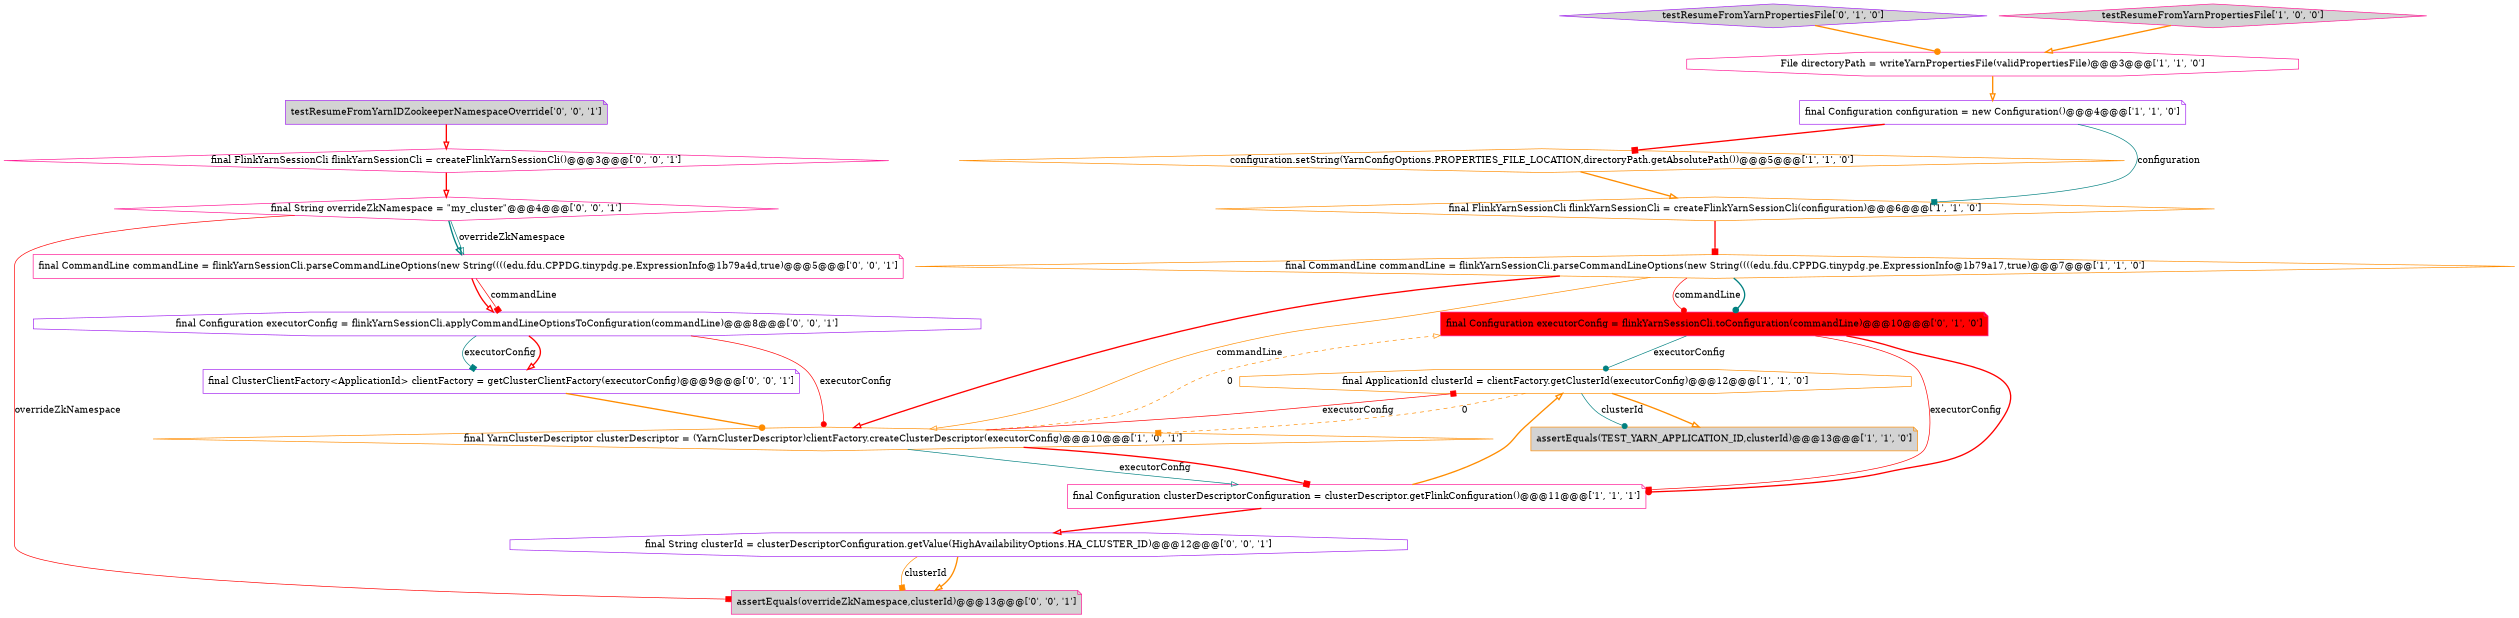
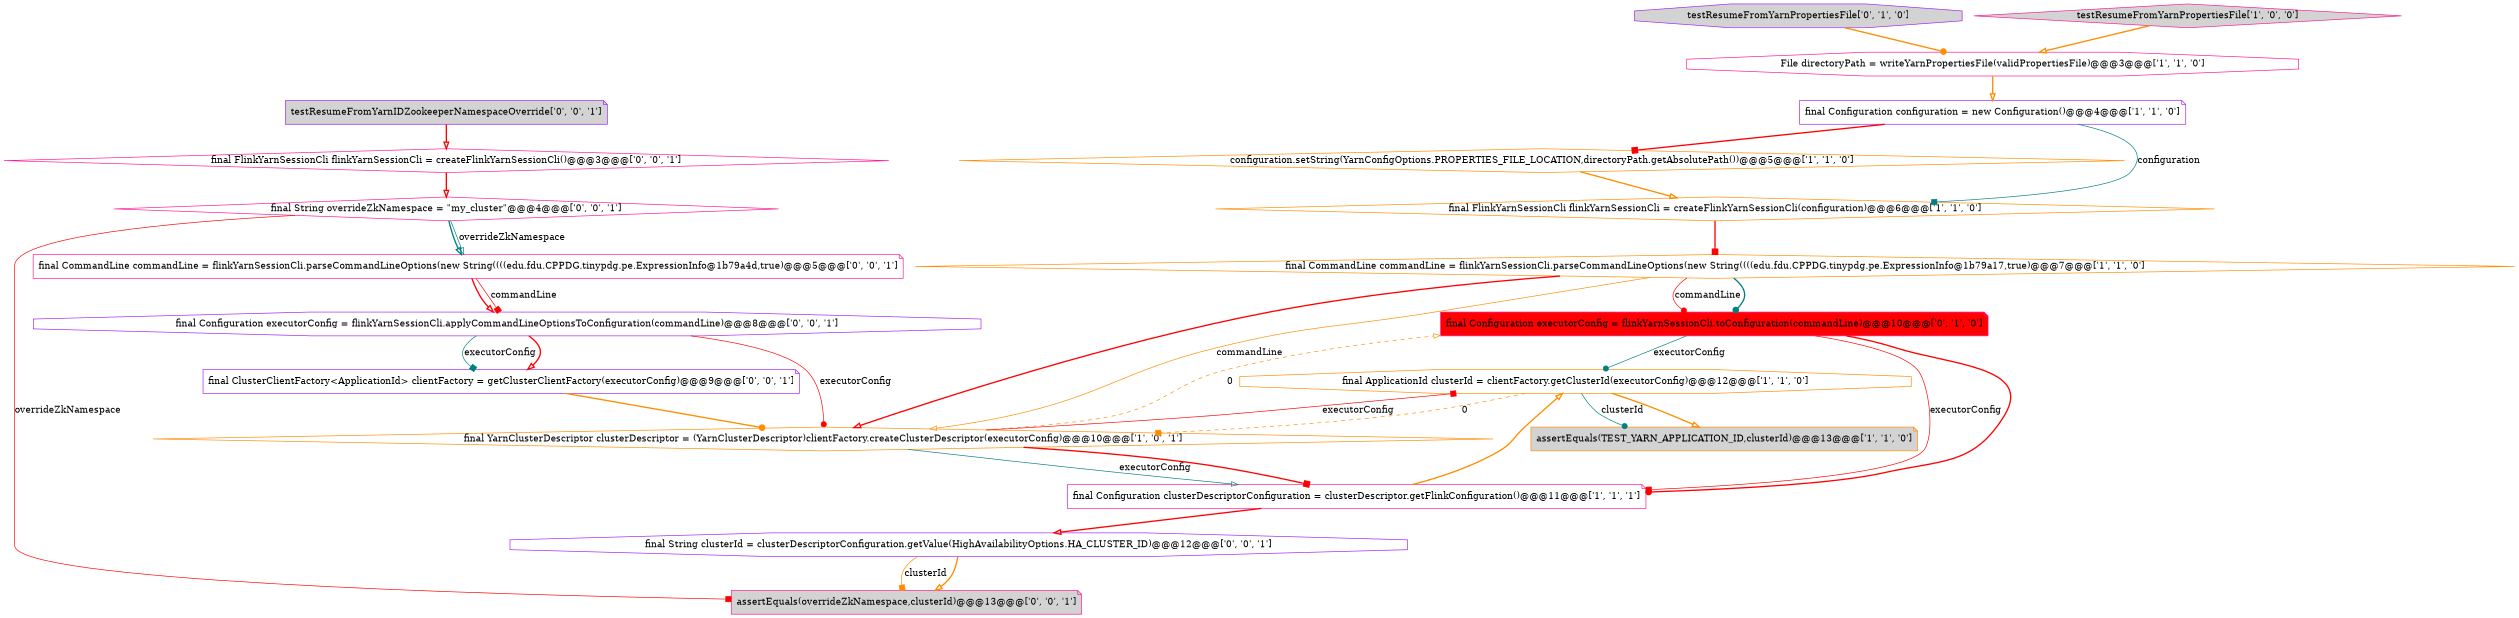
node "testResumeFromYarnPropertiesFile['0', '1', '0']": shape diamond -> octagon
